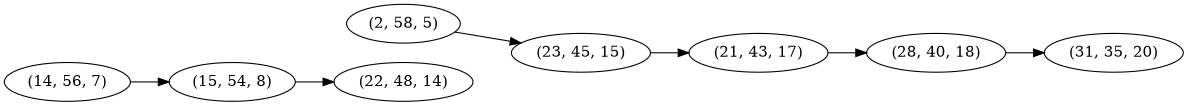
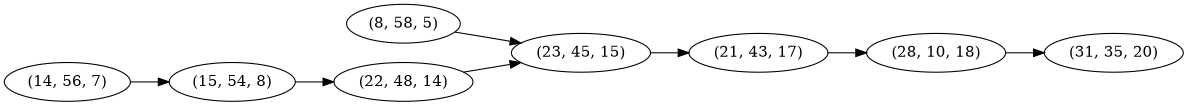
node "(2, 58, 5)": label "(2, 58, 5)" -> "(8, 58, 5)"
node "(28, 40, 18)": label "(28, 40, 18)" -> "(28, 10, 18)"
edge "(22, 48, 14)" -> "(23, 45, 15)": added
